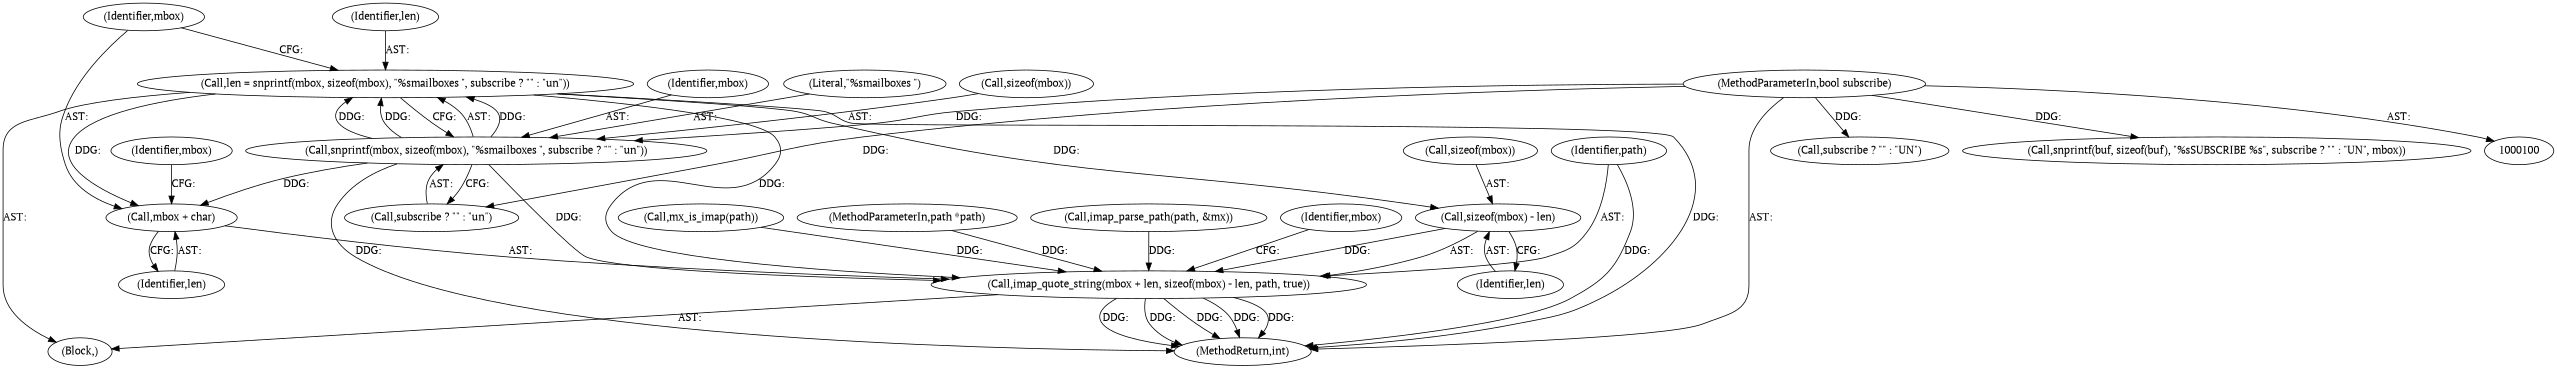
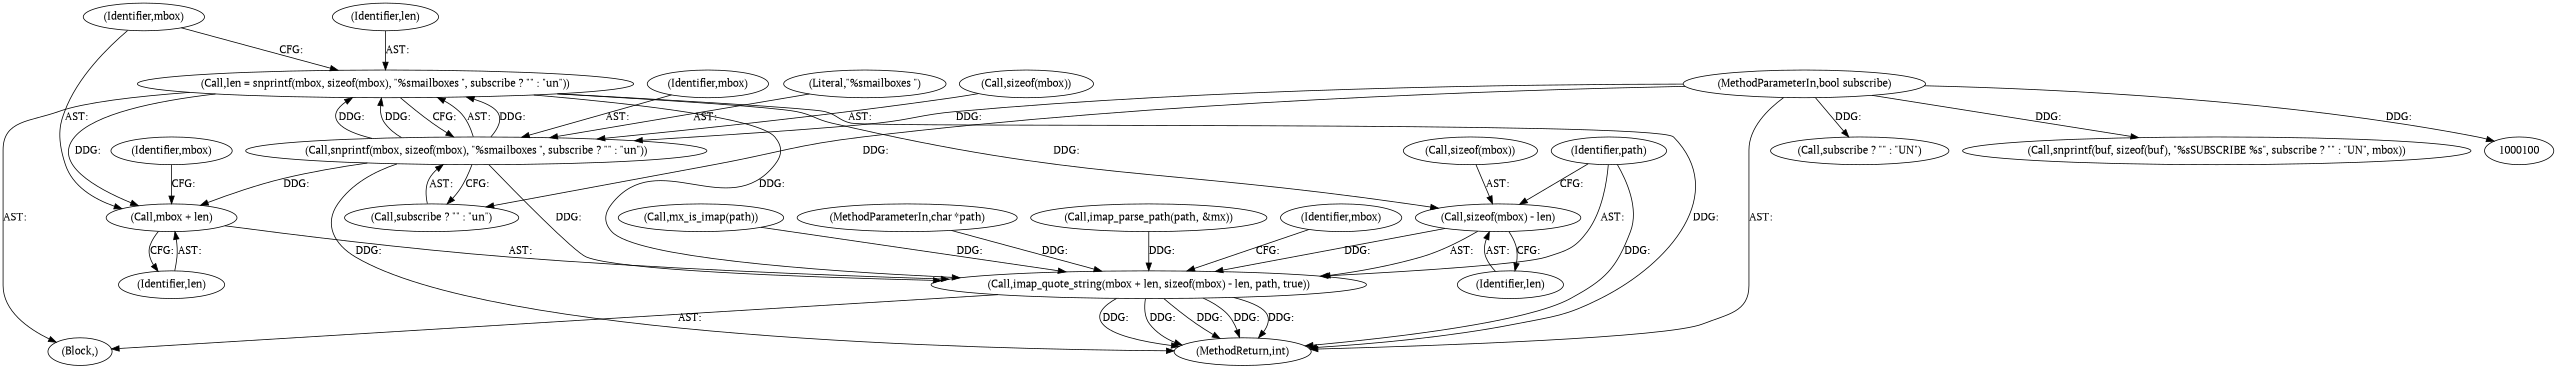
edge "(MethodParameterIn,bool subscribe)" -> "1000100": label "AST: " -> "DDG: "
edge "(Identifier,path)" -> "(Call,sizeof(mbox) - len)": added, label "CFG:"
node "(Call,mbox + char)": label "(Call,mbox + char)" -> "(Call,mbox + len)"
node "(MethodParameterIn,path *path)": label "(MethodParameterIn,path *path)" -> "(MethodParameterIn,char *path)"
